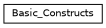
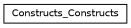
node "Basic_Constructs": label "Basic_Constructs" -> "Constructs_Constructs"
